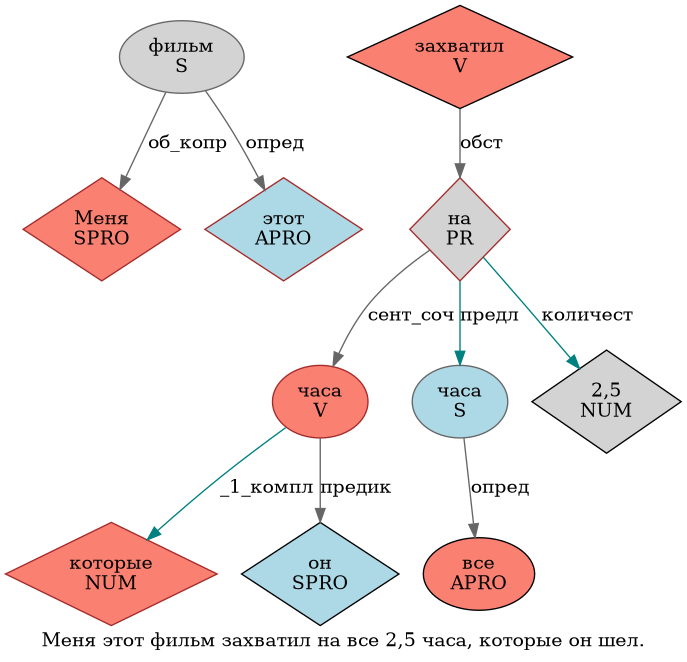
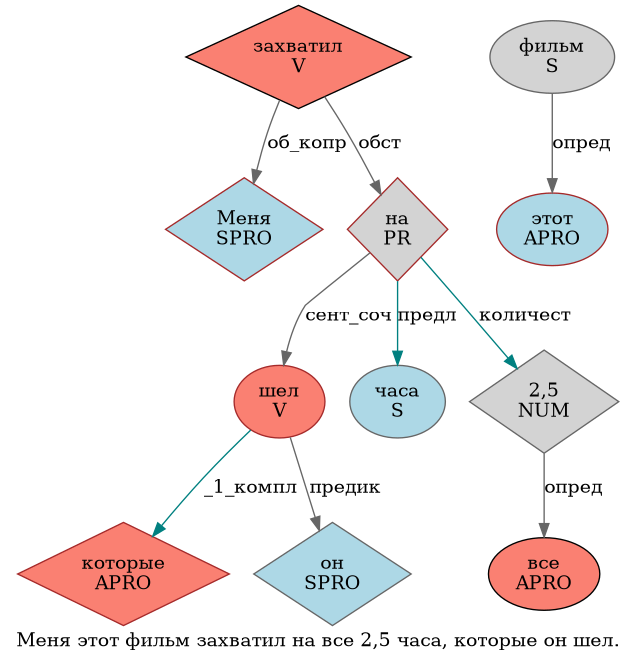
edge "фильм S" -> "Меня SPRO": now "захватил V" -> "Меня SPRO"
node "Меня SPRO": fillcolor salmon -> lightblue
node "этот APRO": shape diamond -> ellipse
node "часа V": label "часа V" -> "шел V"
node "2,5 NUM": color black -> gray40
edge "часа S" -> "все APRO": now "2,5 NUM" -> "все APRO"
node "которые NUM": label "которые NUM" -> "которые APRO"
node "он SPRO": color black -> gray40
